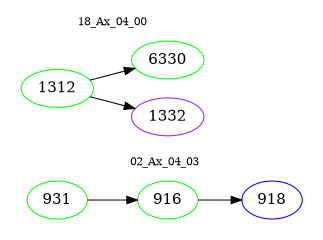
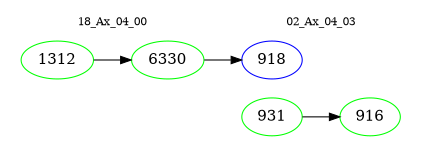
node "1332": removed
edge "916" -> "918": now "6330" -> "918"
